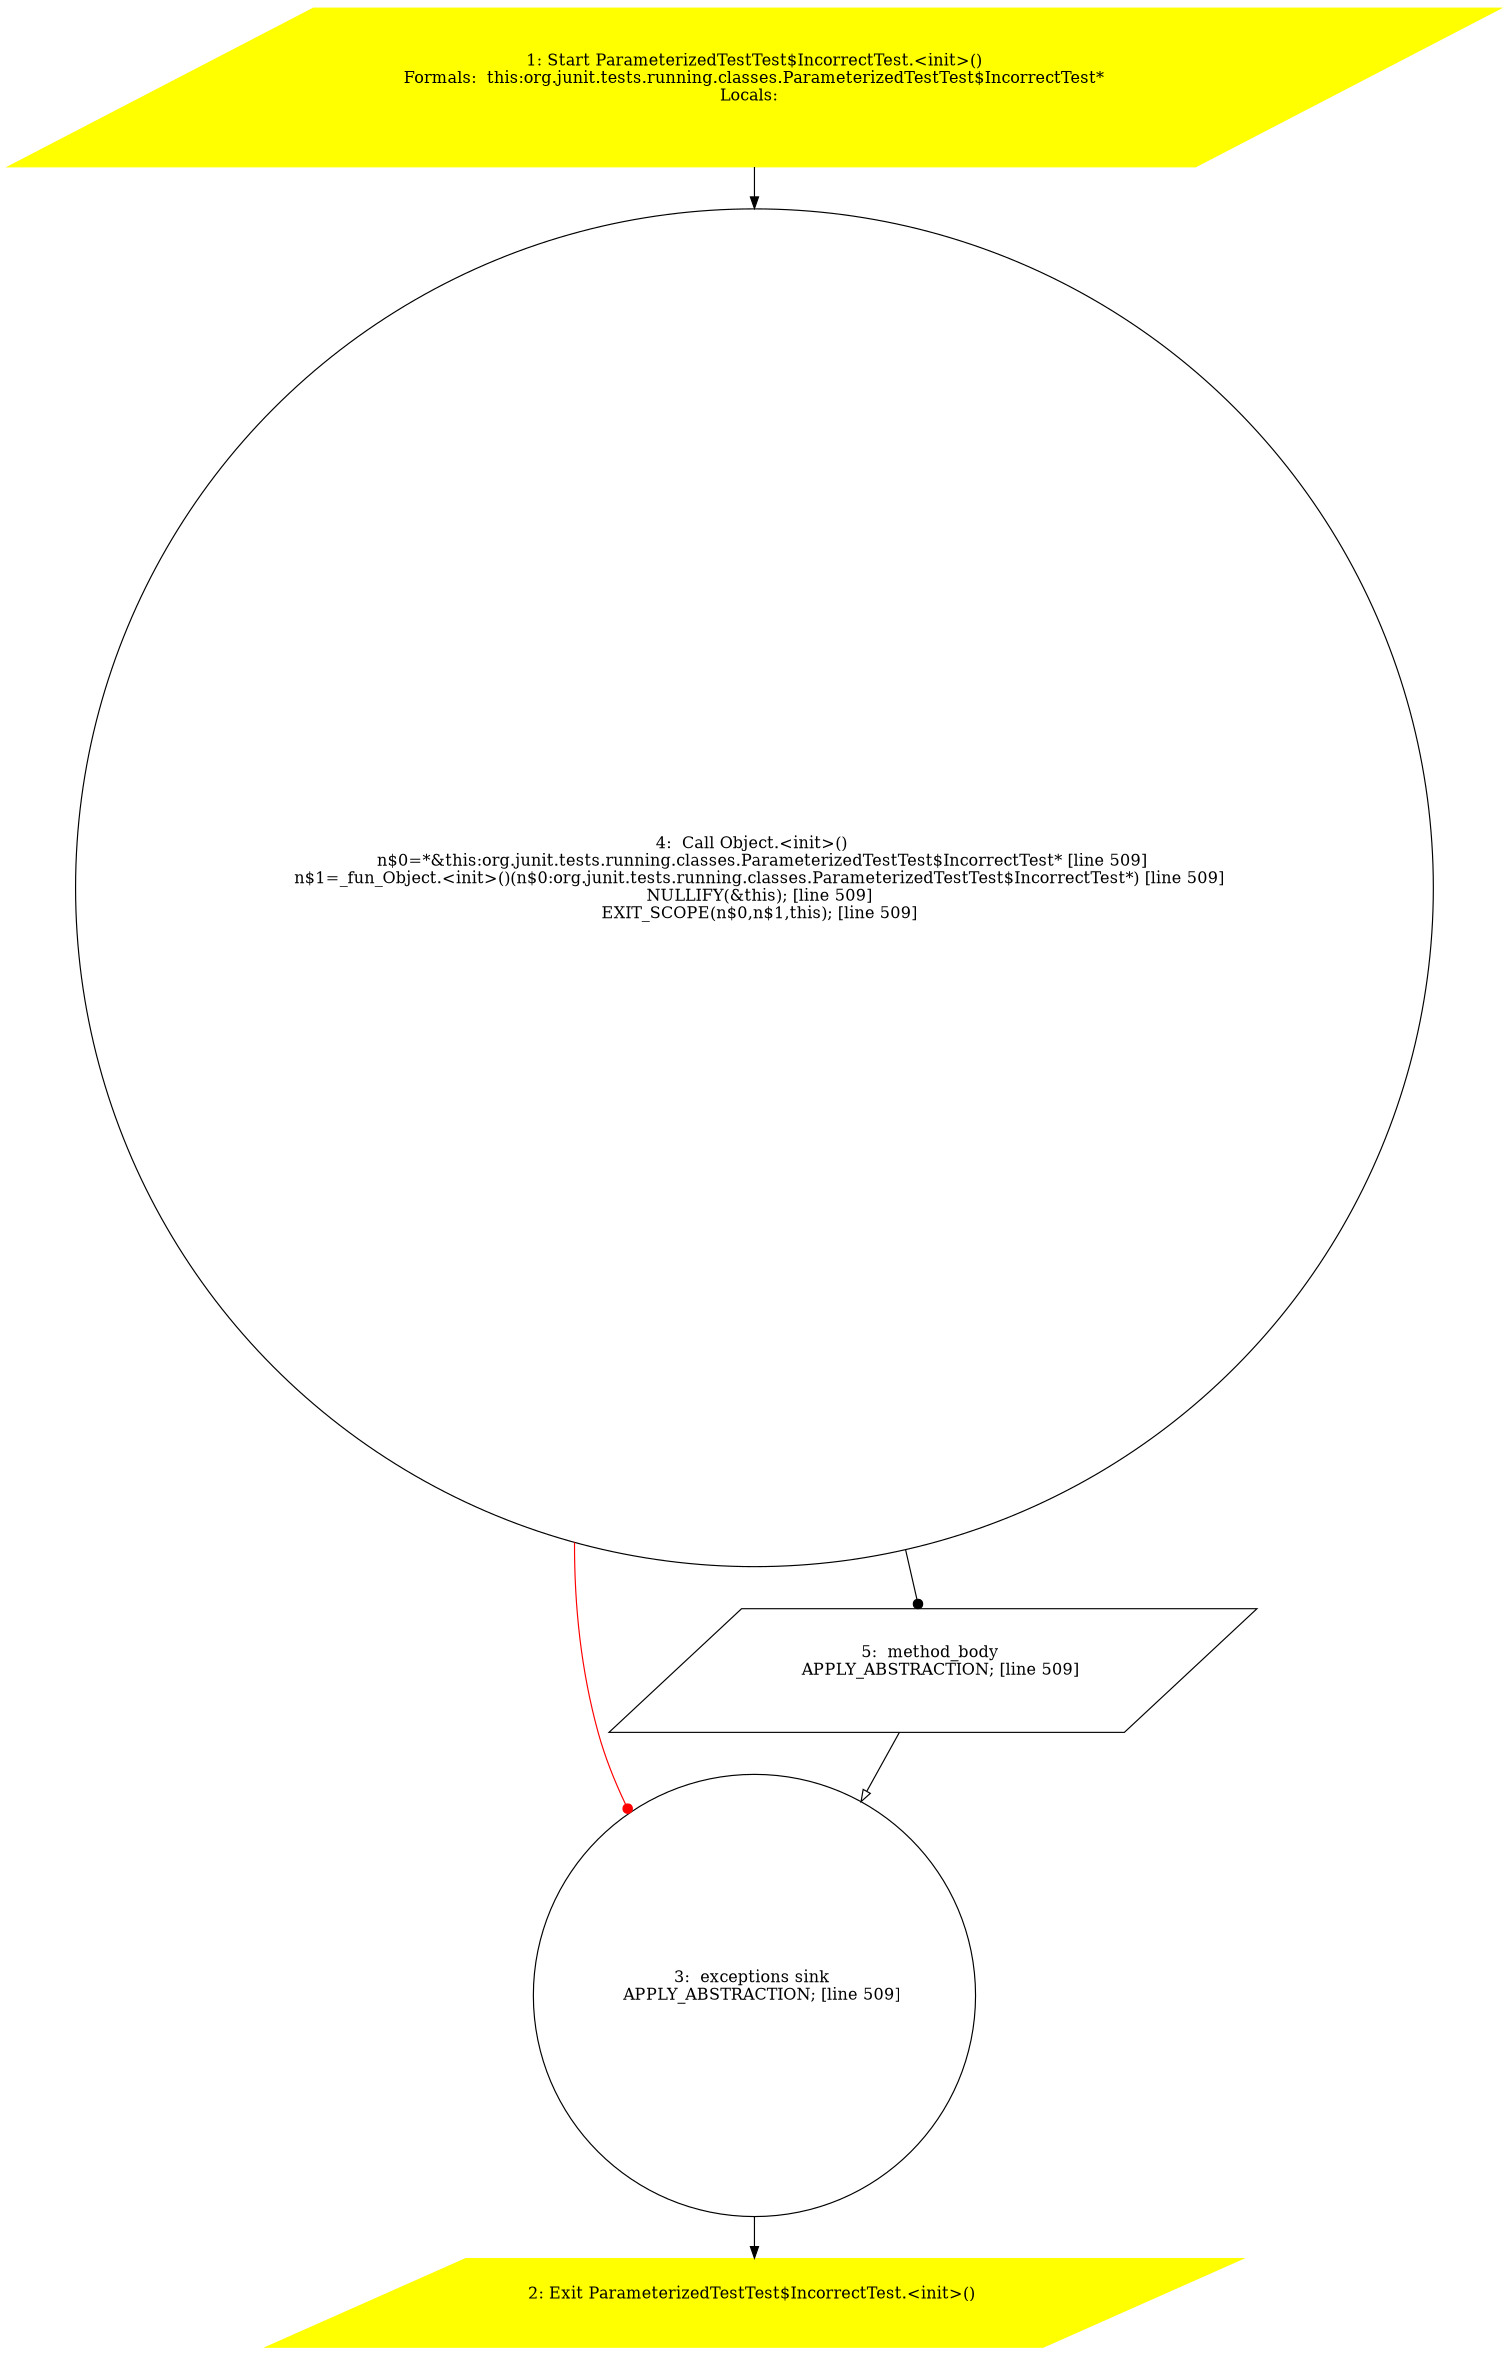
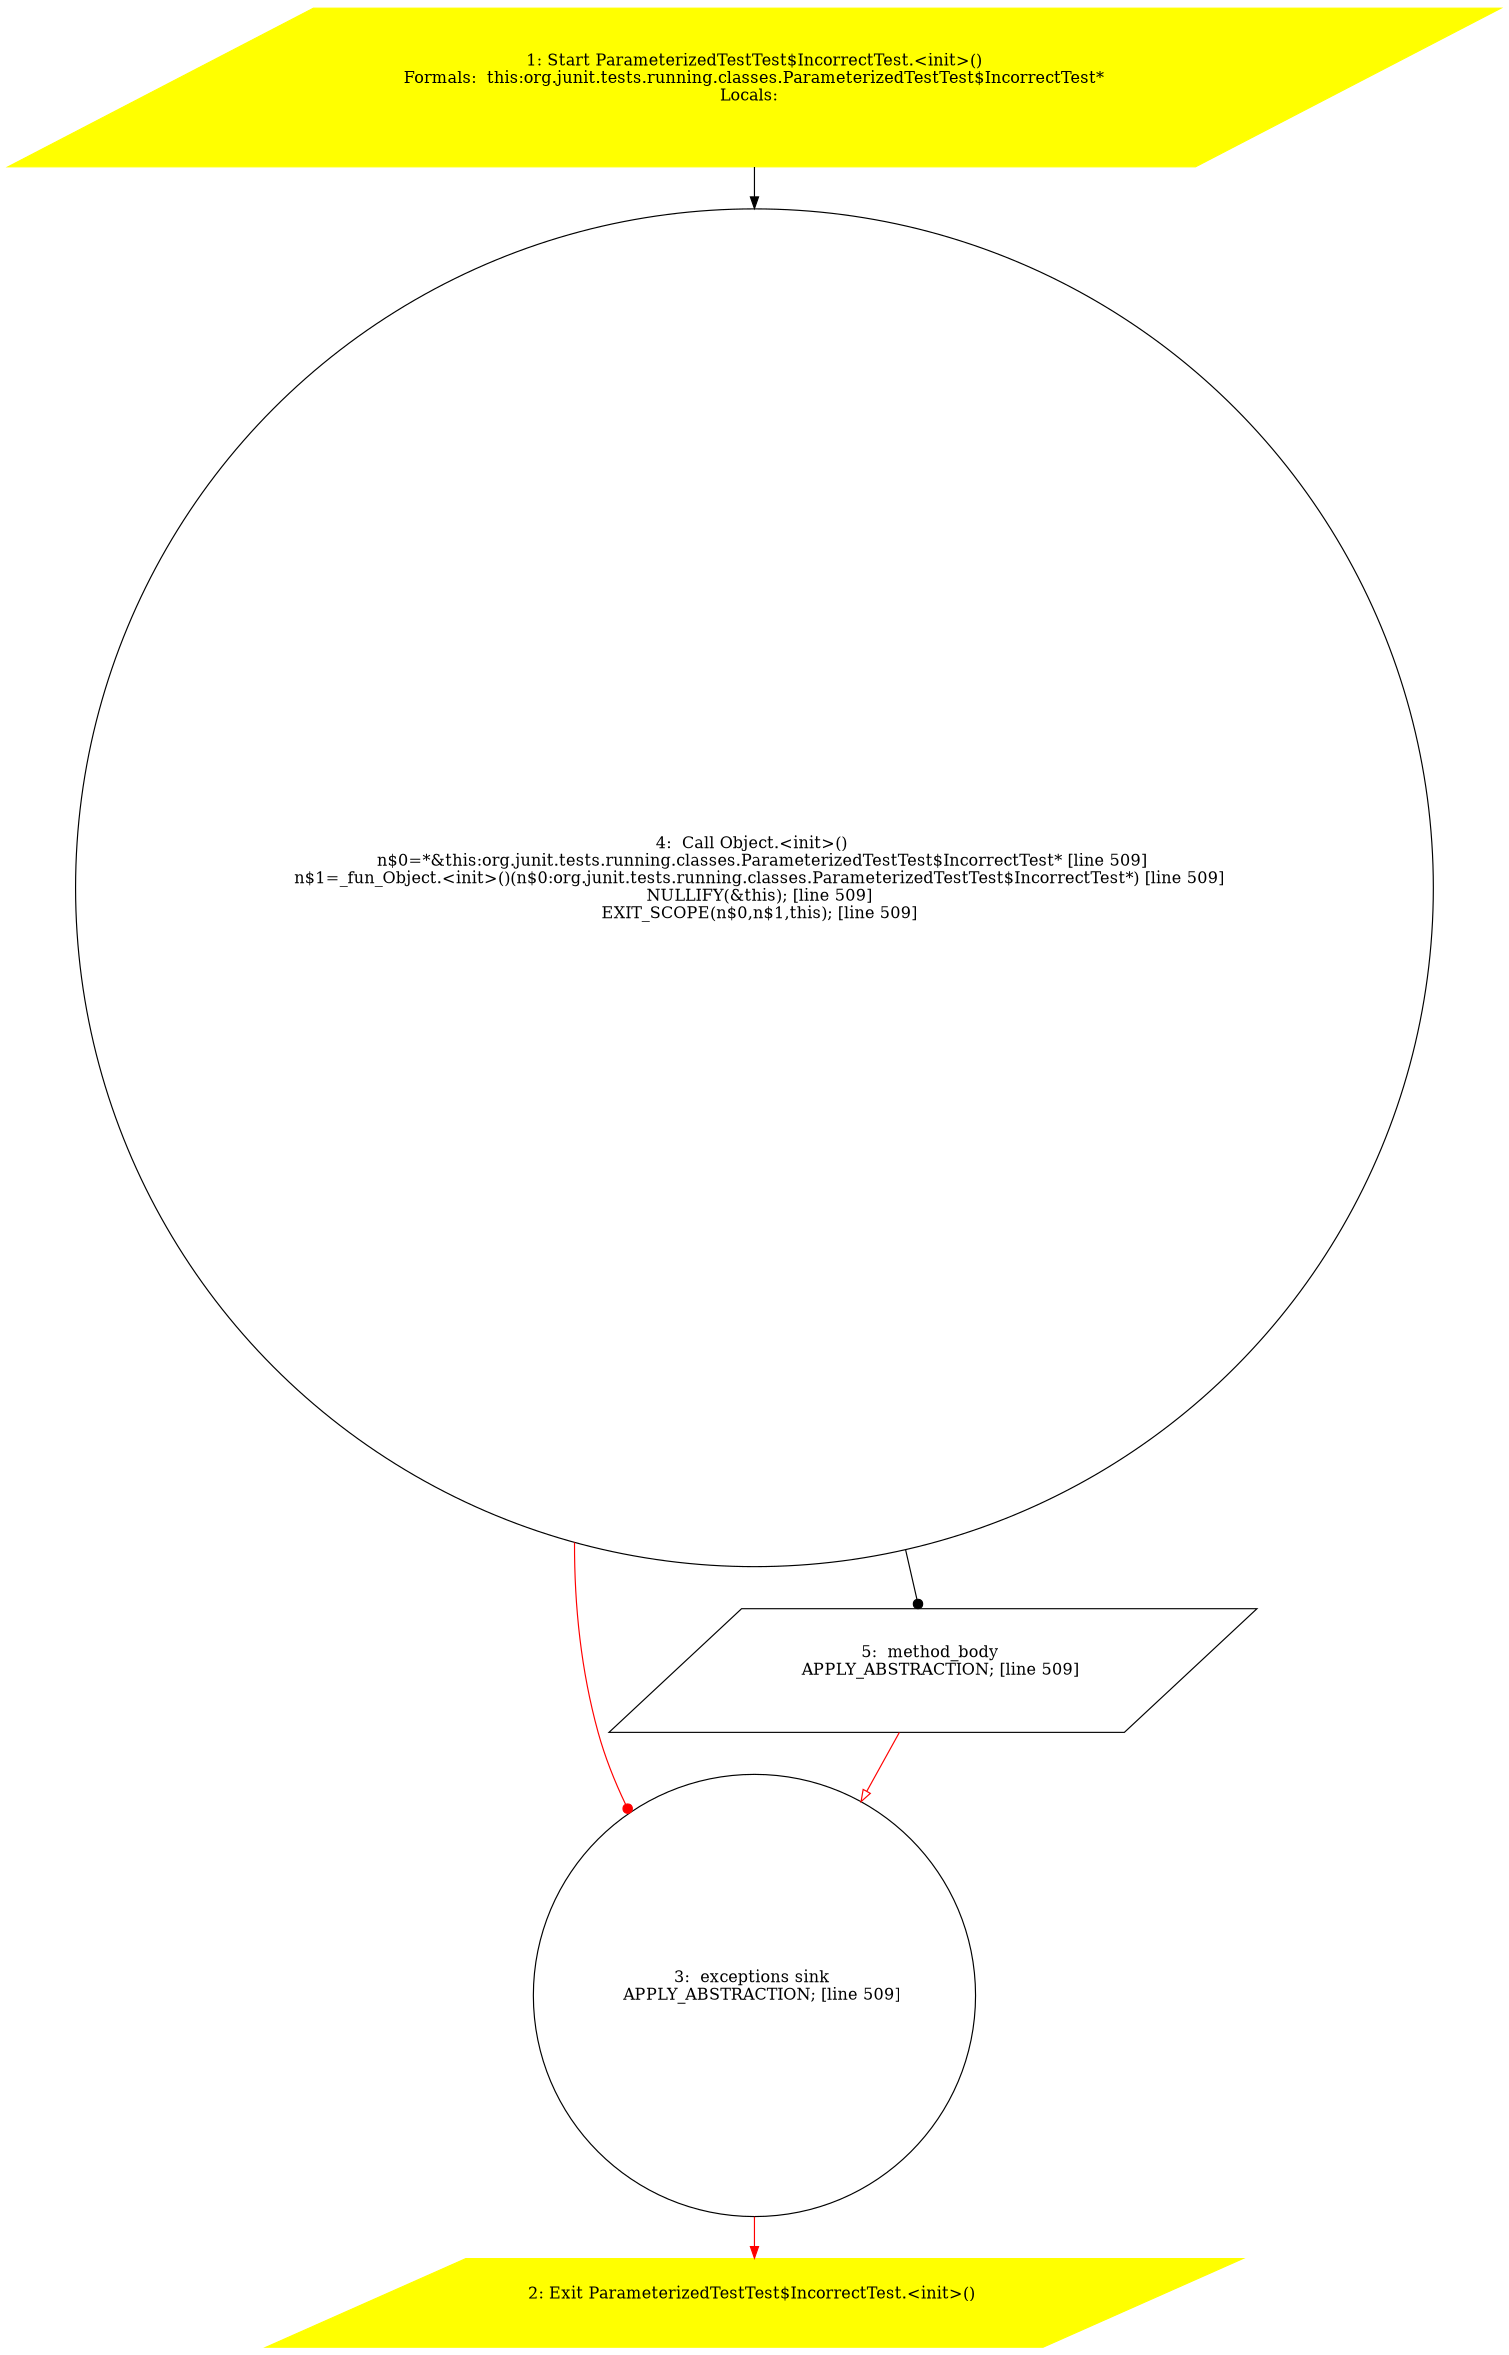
edge "5:  method_body APPLY_ABSTRACTION; [line 509]" -> "3:  exceptions sink APPLY_ABSTRACTION; [line 509]": color black -> red
edge "3:  exceptions sink APPLY_ABSTRACTION; [line 509]" -> "2: Exit ParameterizedTestTest$IncorrectTest.<init>()": color black -> red
